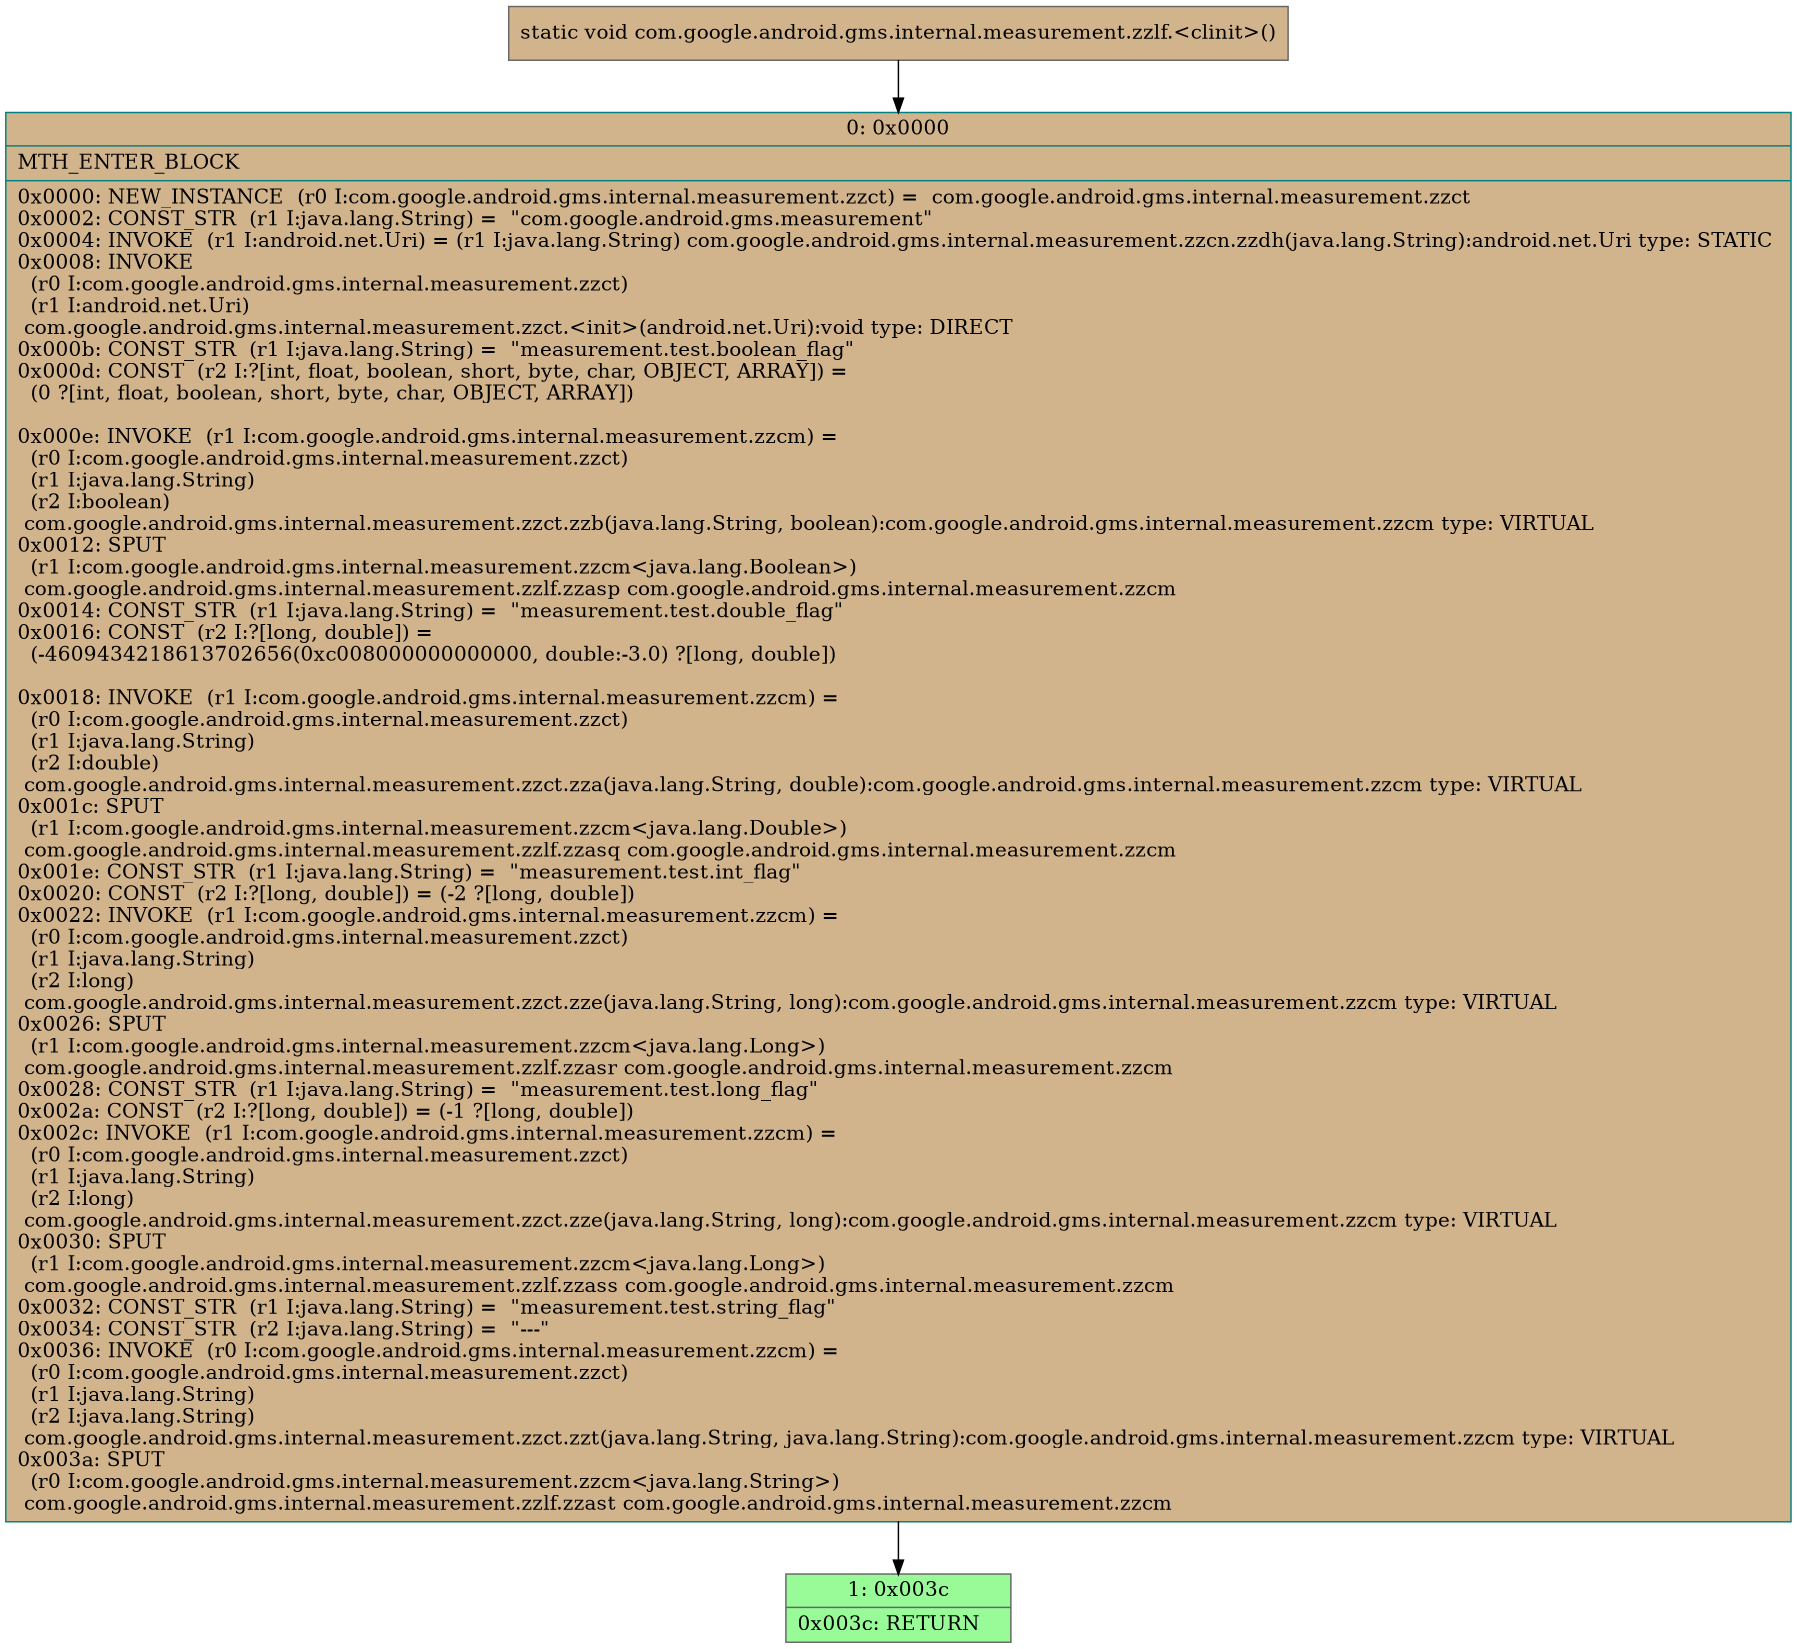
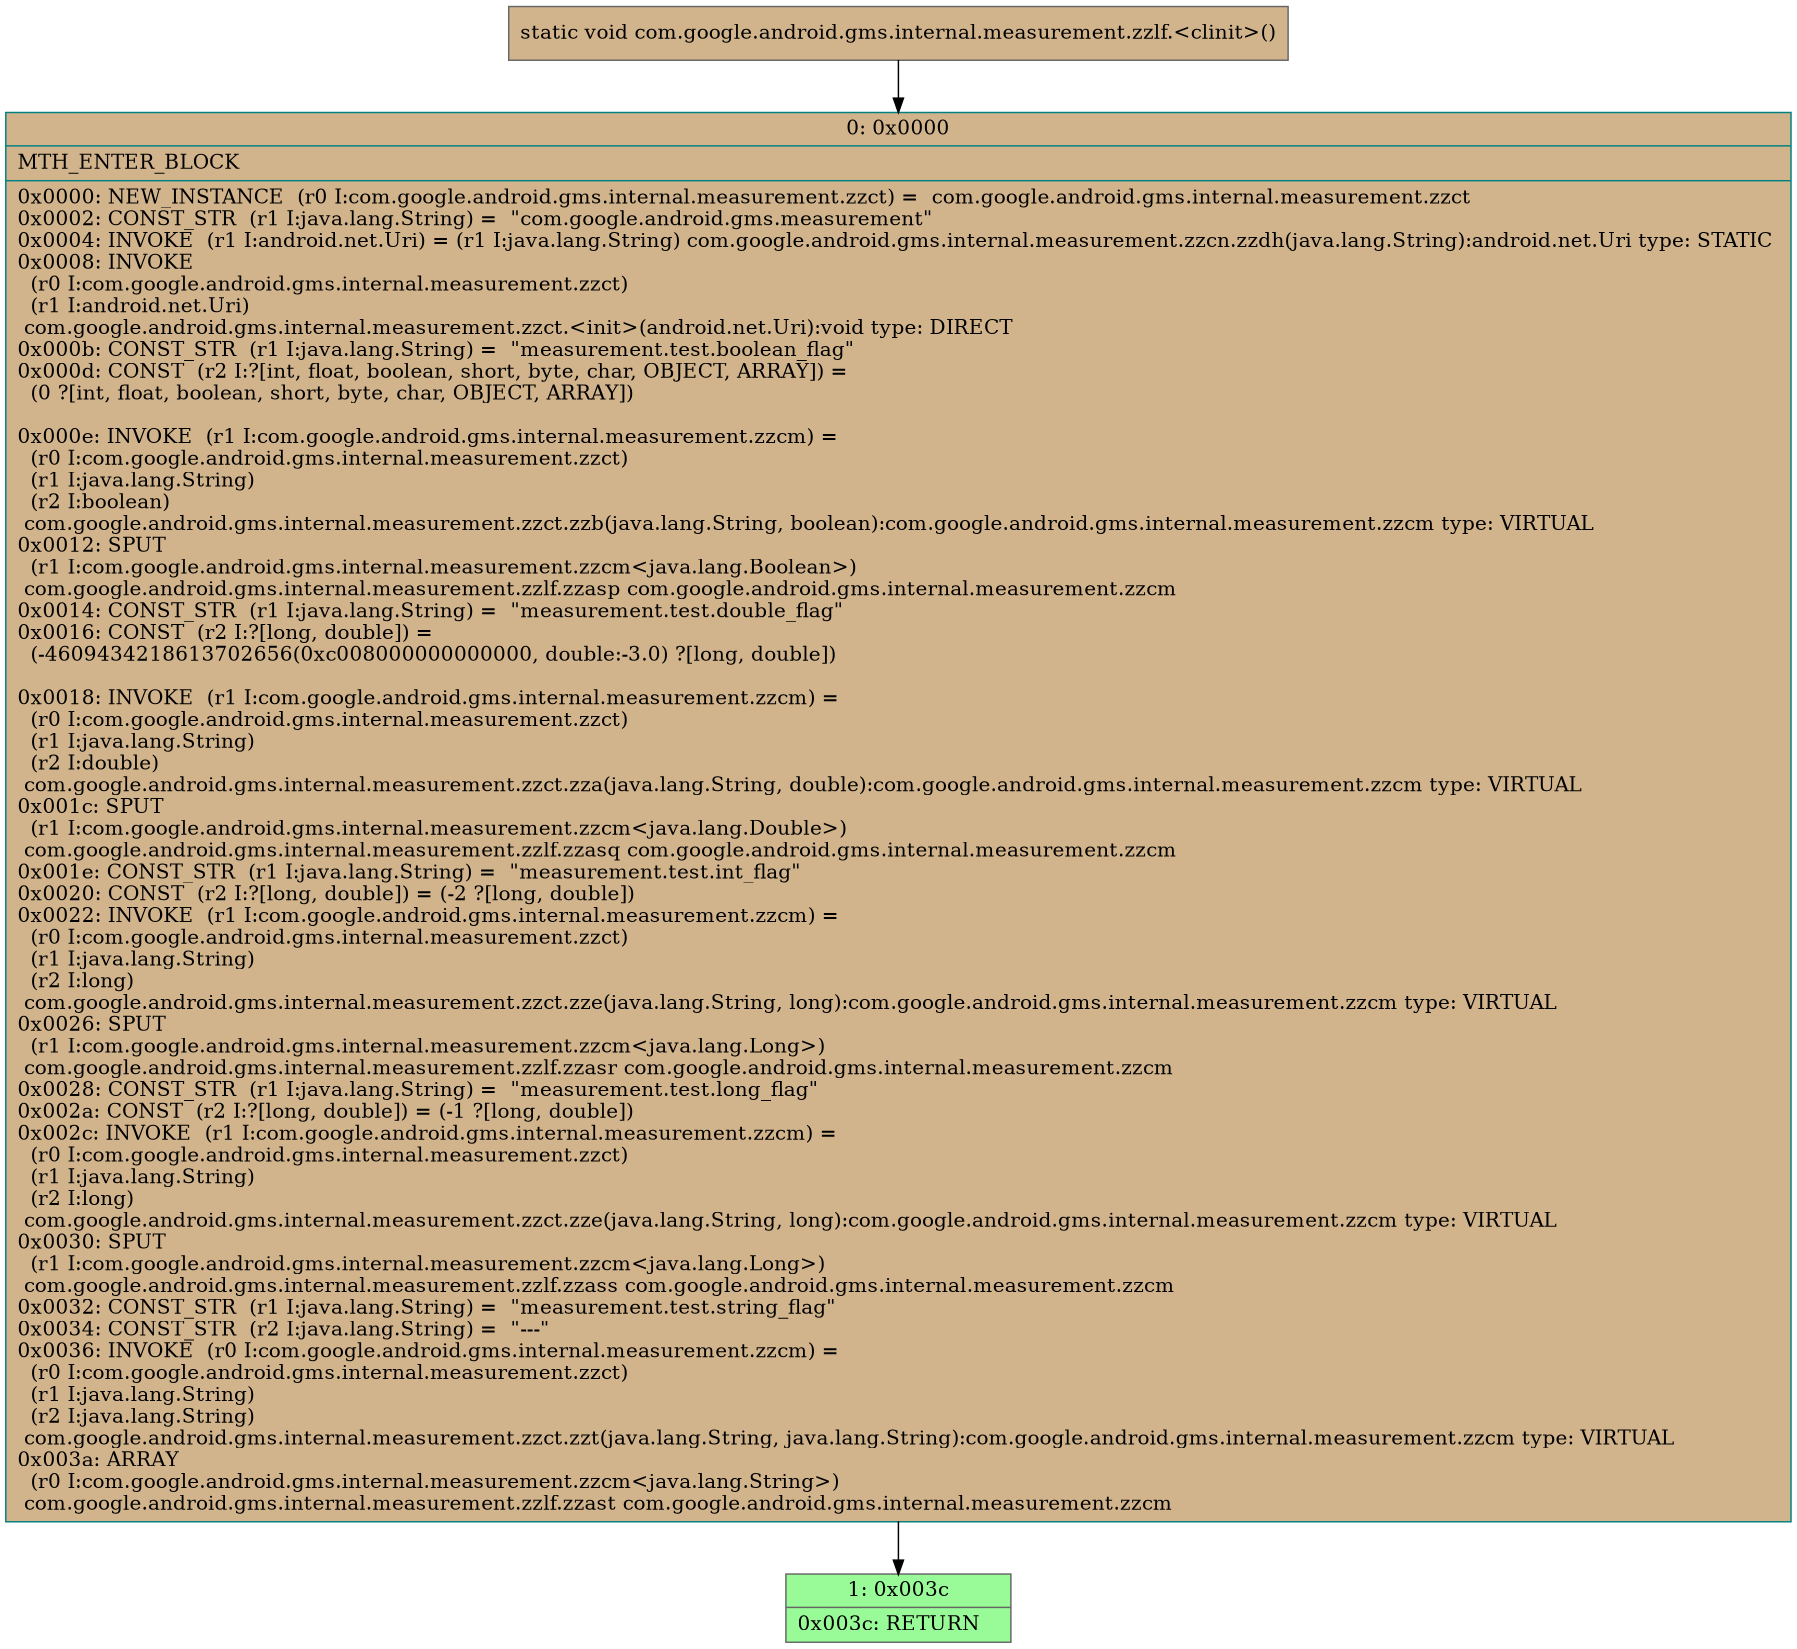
node "0: 0x0000": text "0x003a: SPUT" -> "0x003a: ARRAY"
